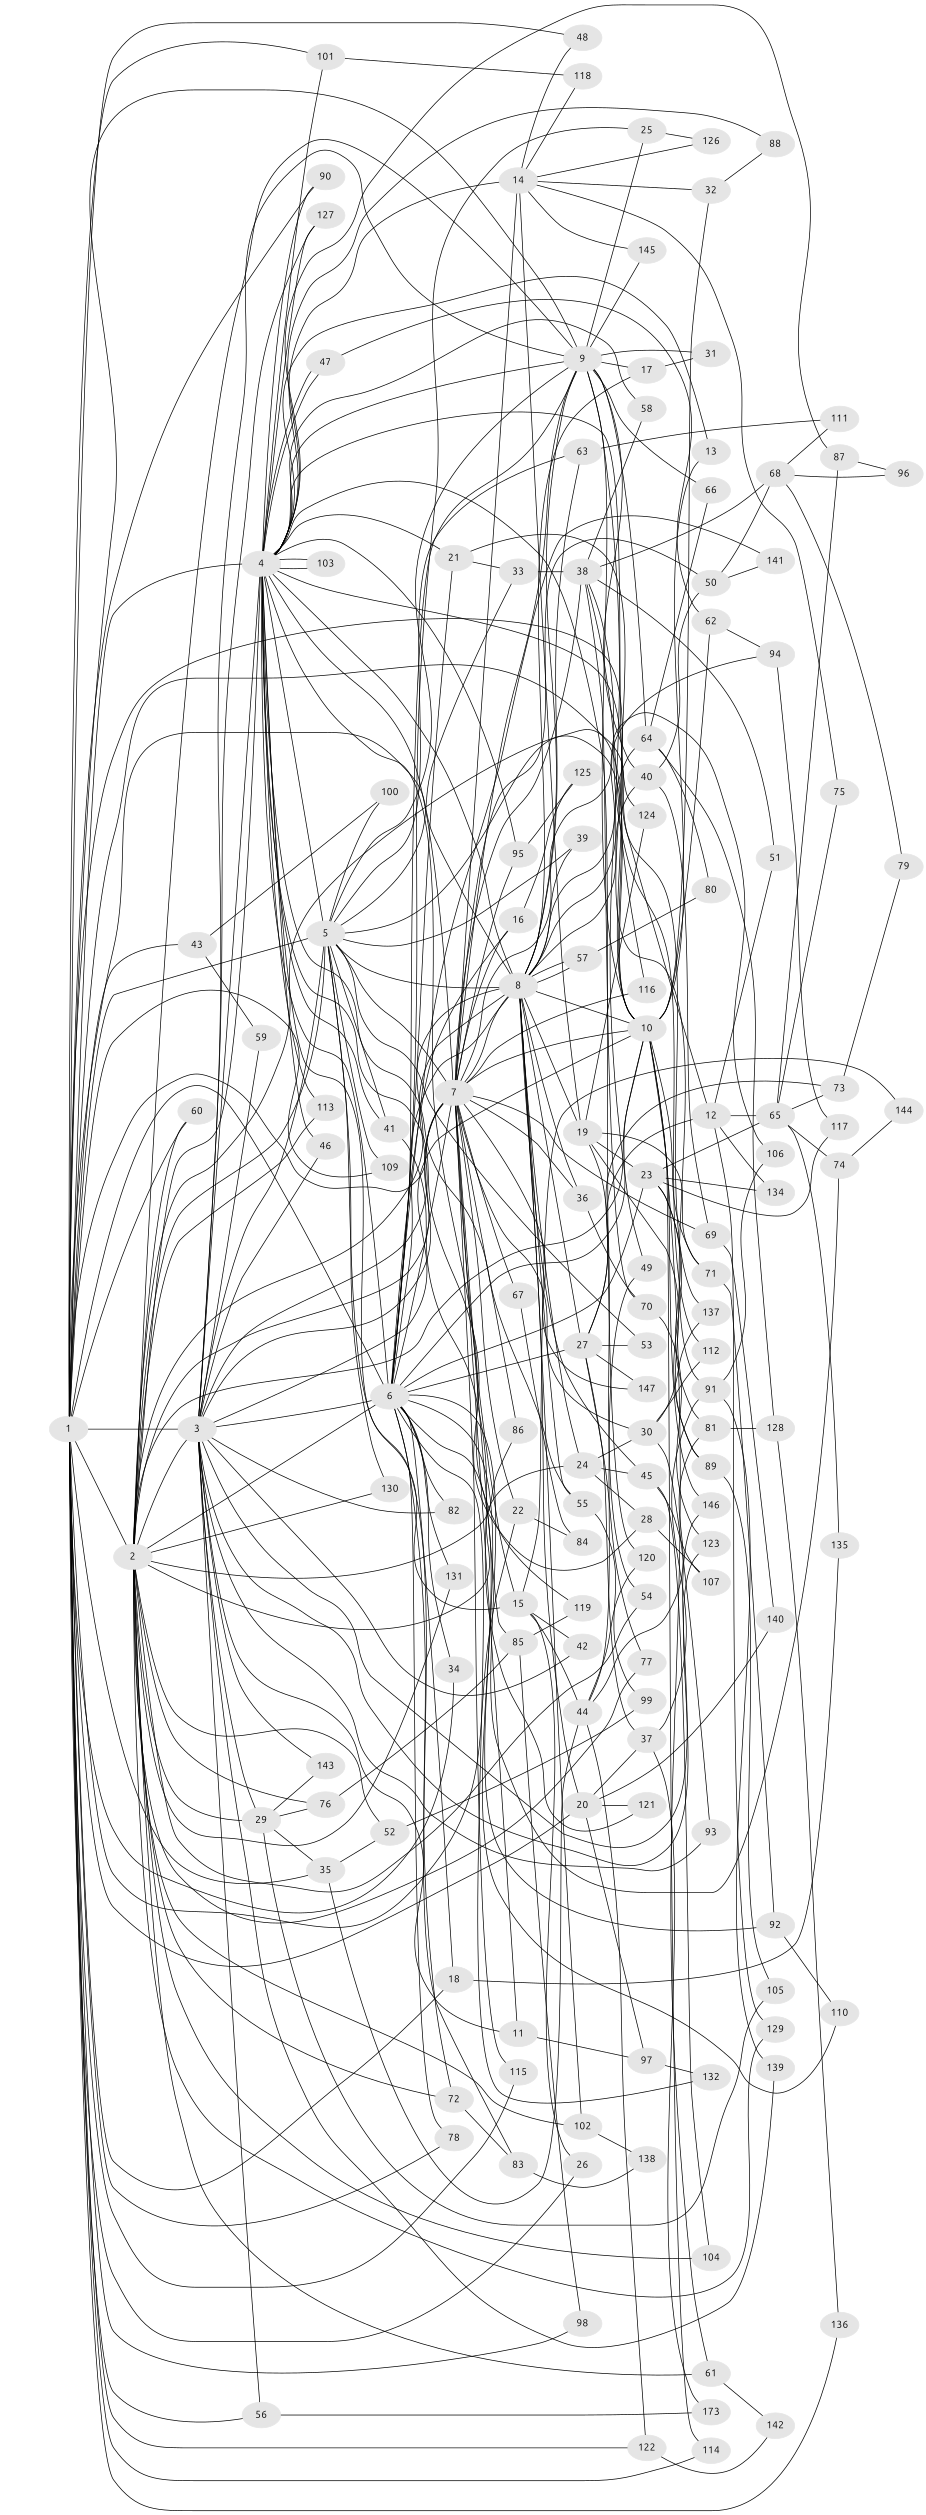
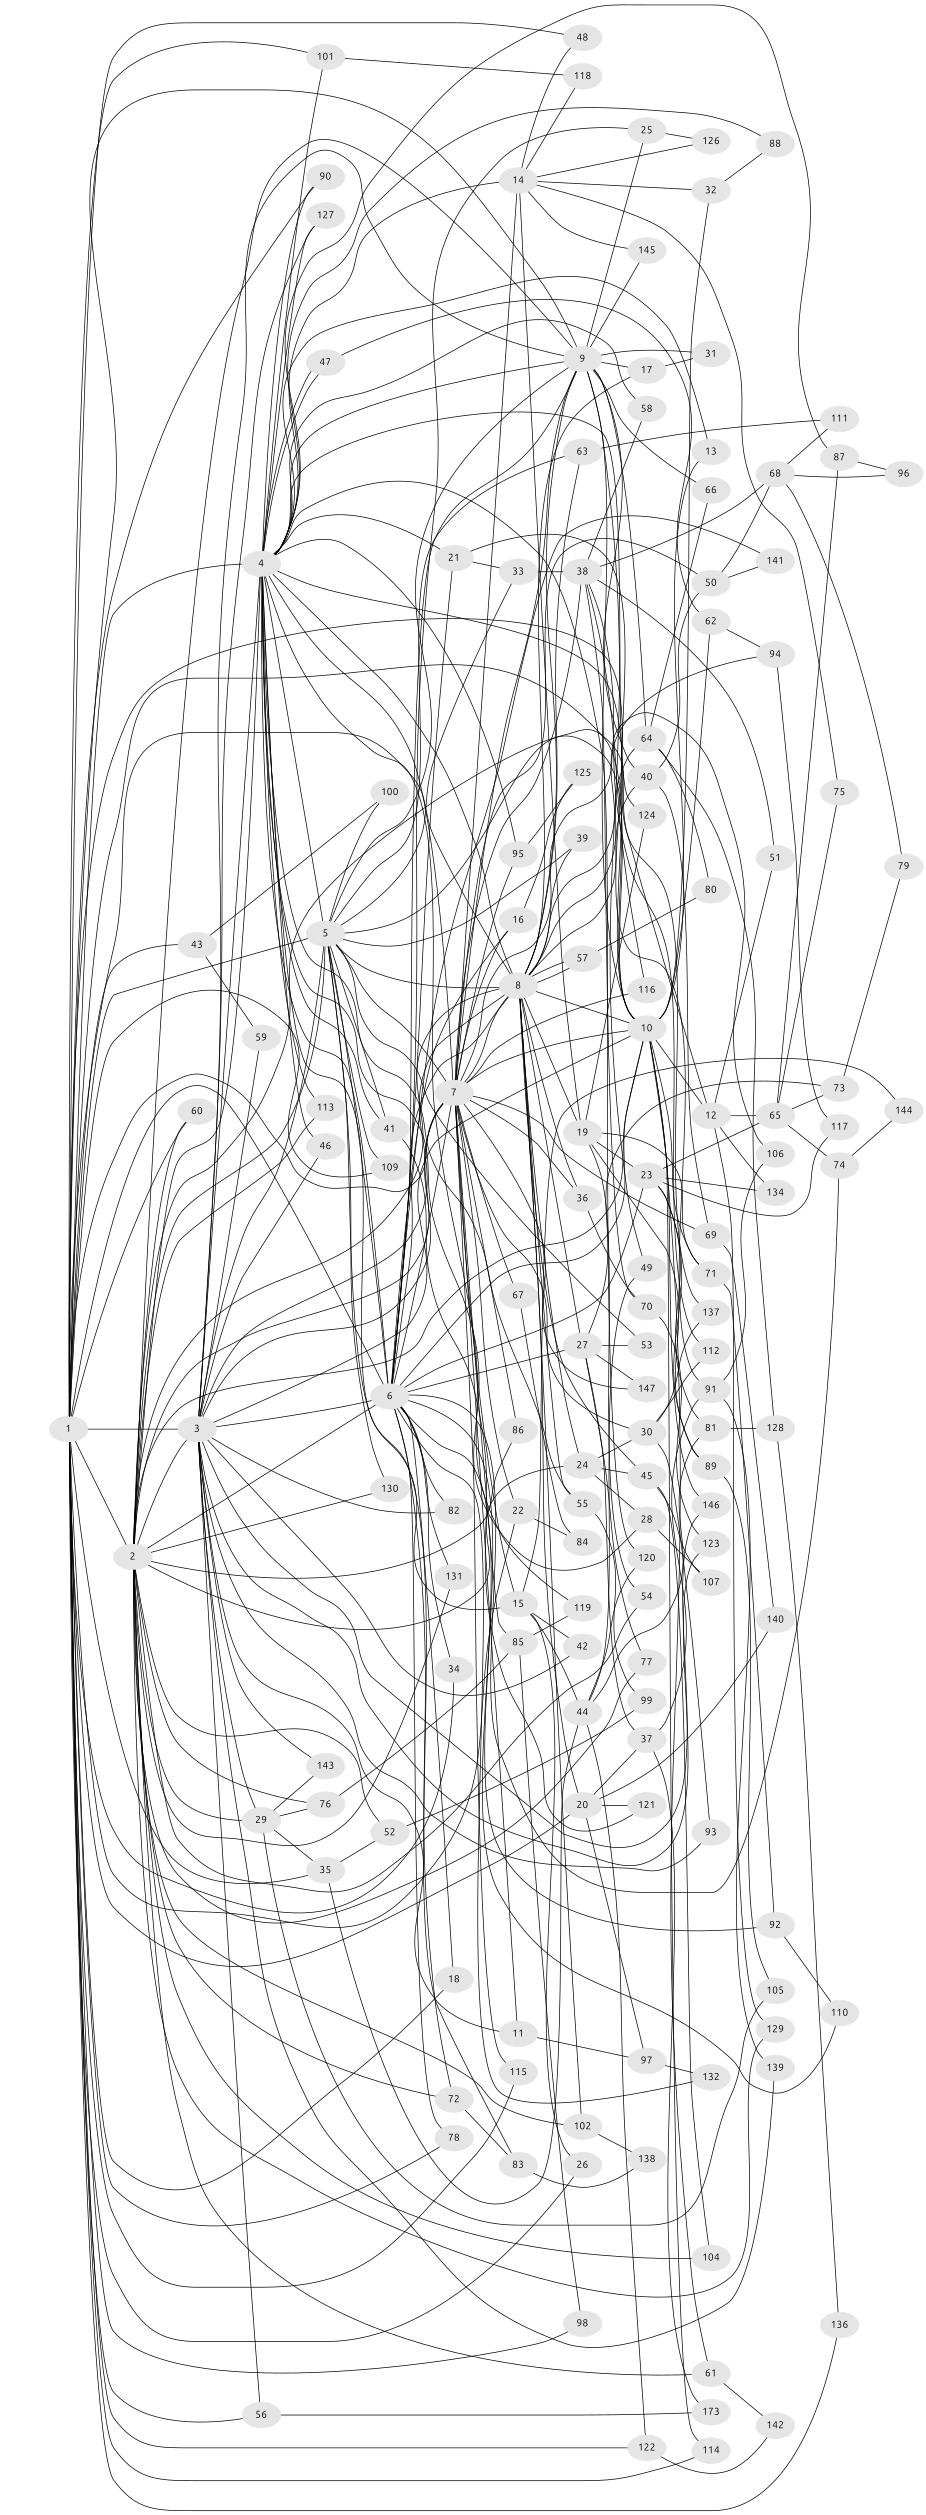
node "103": removed
edge "12" -- "27": now "12" -- "10"
edge "5" -- "6": added
node "135": removed
